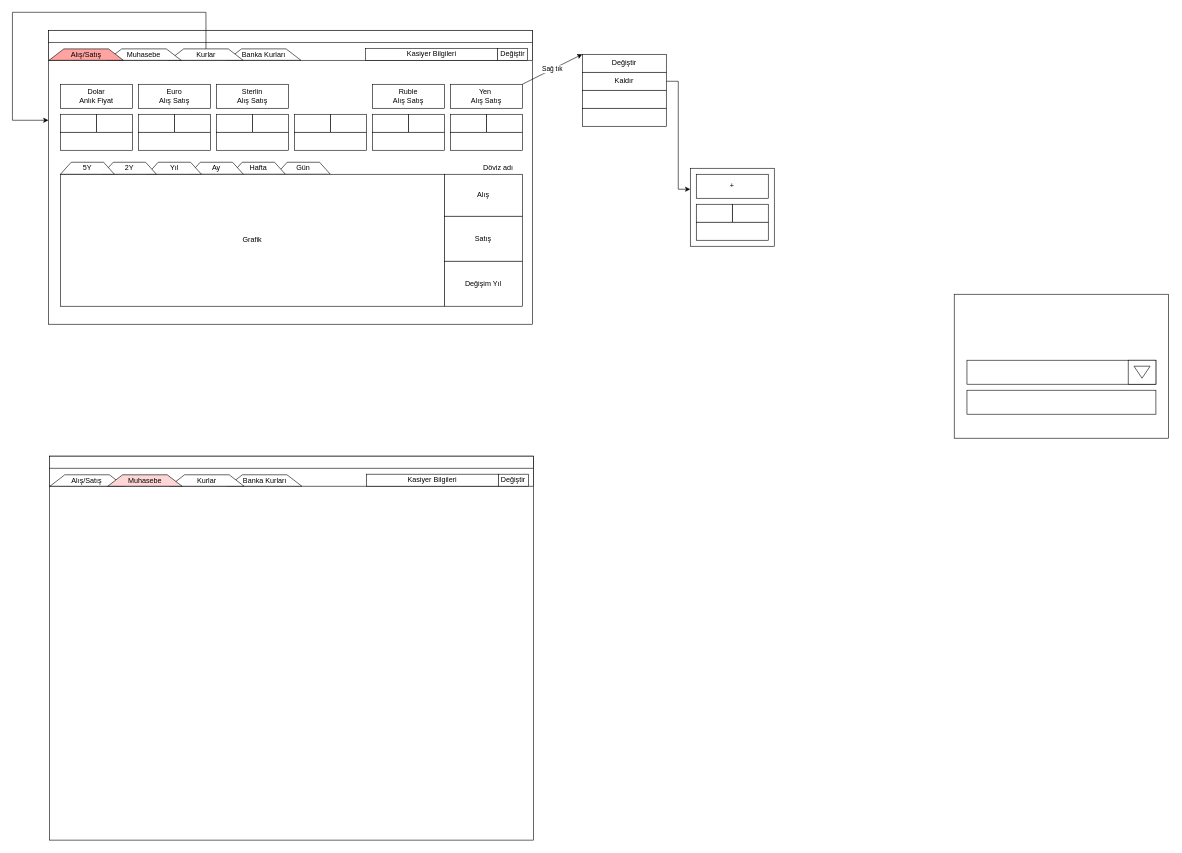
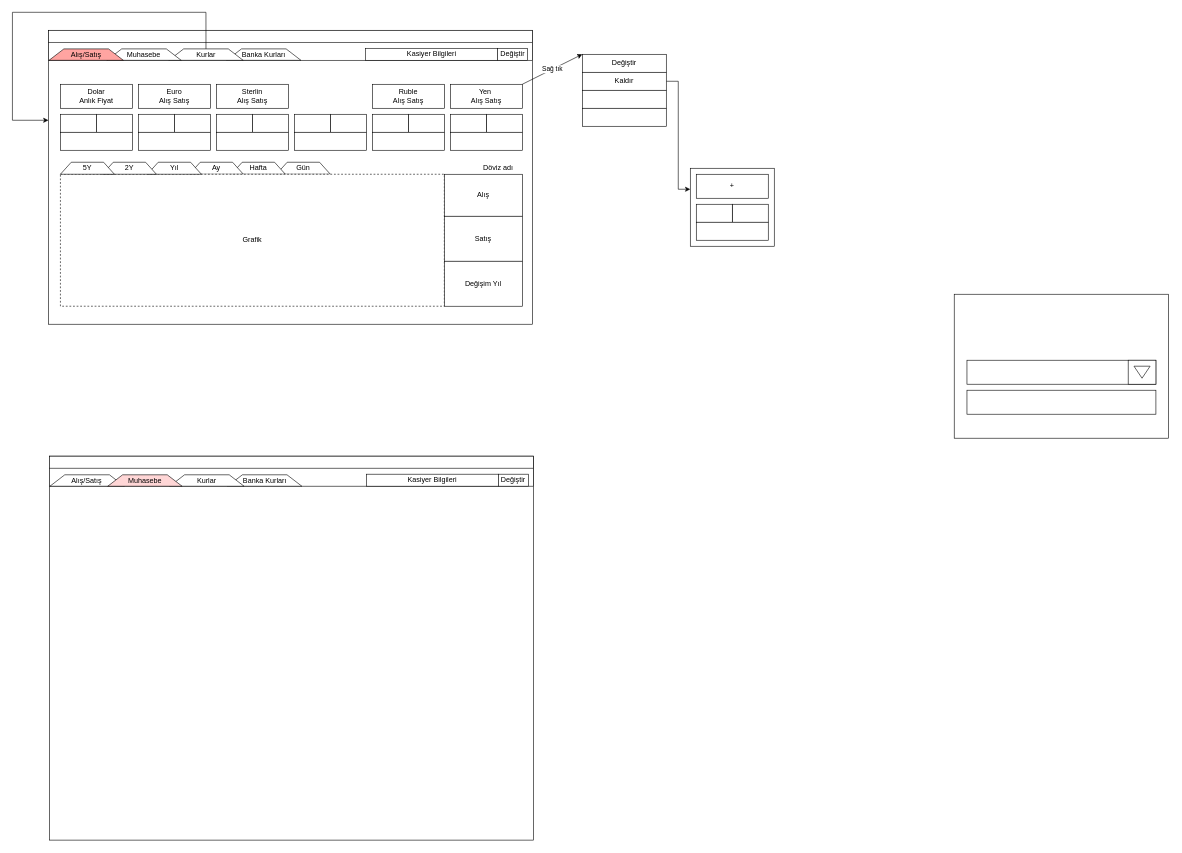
node "Grafik": style solid -> dashed
